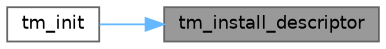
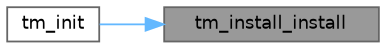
node "tm_install_descriptor": label "tm_install_descriptor" -> "tm_install_install"
